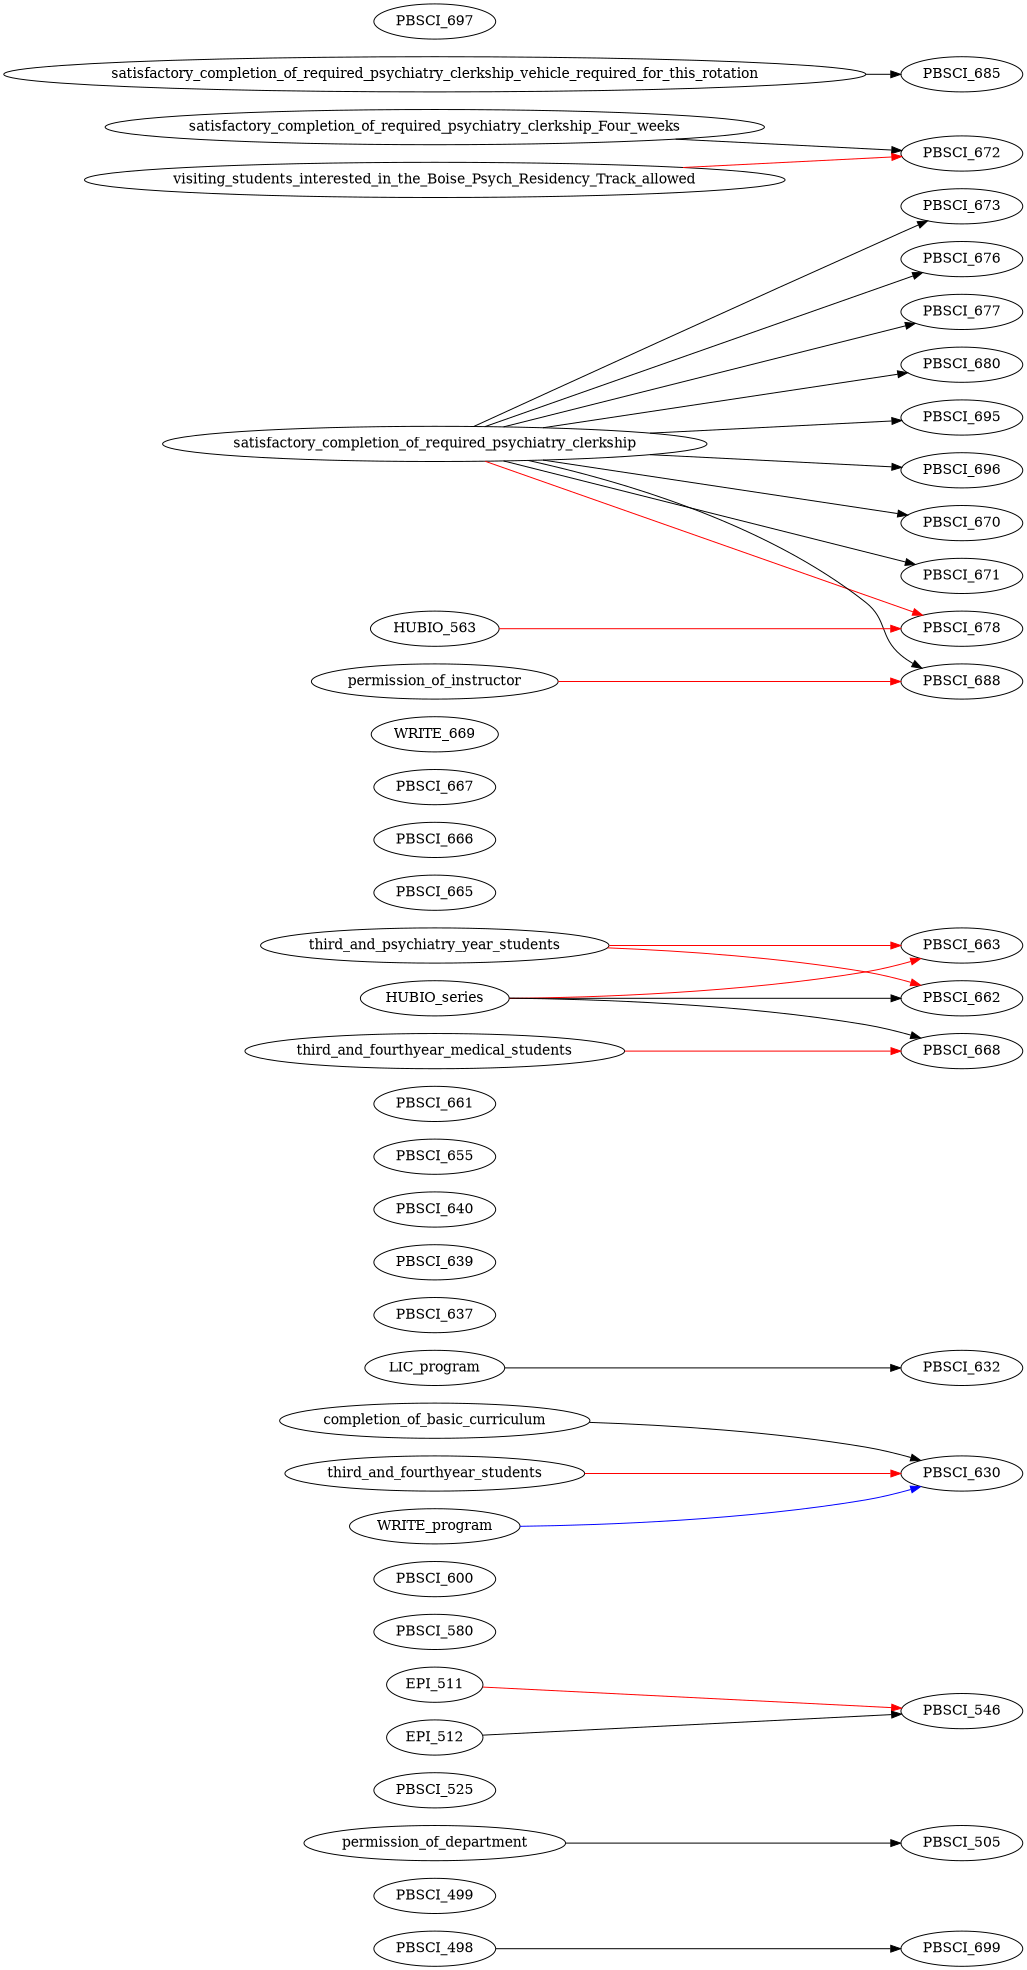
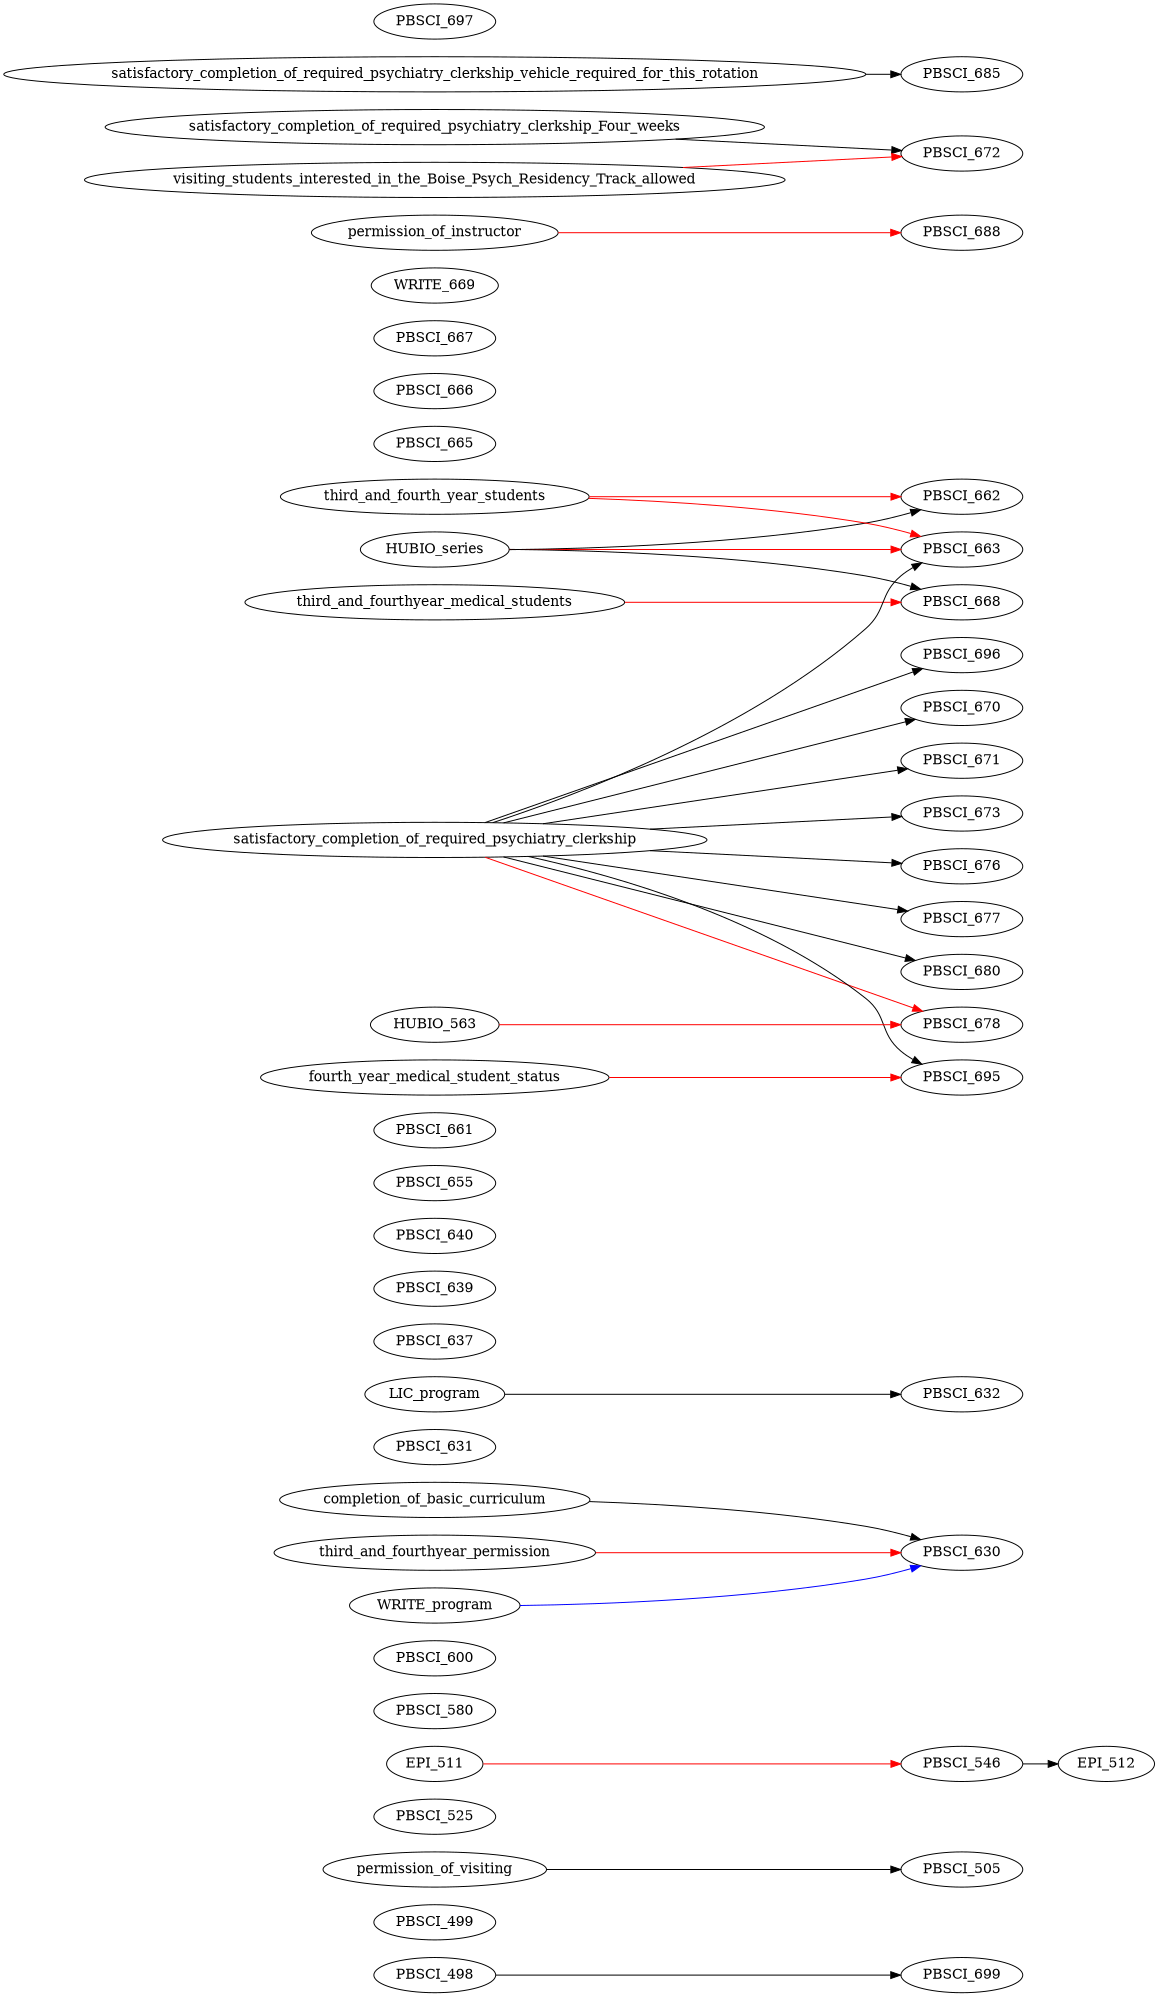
edge "satisfactory_completion_of_required_psychiatry_clerkship" -> "PBSCI_688": now "satisfactory_completion_of_required_psychiatry_clerkship" -> "PBSCI_663"
node "third_and_psychiatry_year_students": label "third_and_psychiatry_year_students" -> "third_and_fourth_year_students"
node "fourth_year_medical_student_status": added
node "PBSCI_631": added
node "third_and_fourthyear_students": label "third_and_fourthyear_students" -> "third_and_fourthyear_permission"
edge "EPI_512" -> "PBSCI_546": reversed
node "permission_of_department": label "permission_of_department" -> "permission_of_visiting"
